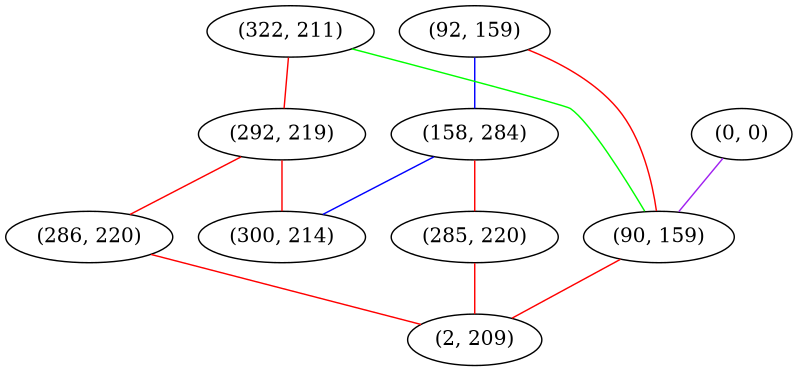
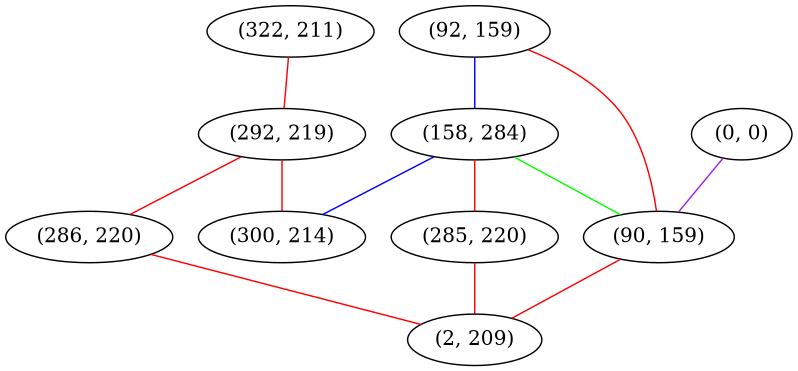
edge "(322, 211)" -- "(90, 159)": now "(158, 284)" -- "(90, 159)"
